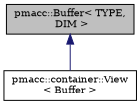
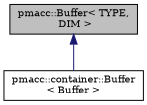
node "pmacc::container::View < Buffer >": label "pmacc::container::View < Buffer >" -> "pmacc::container::Buffer < Buffer >"
